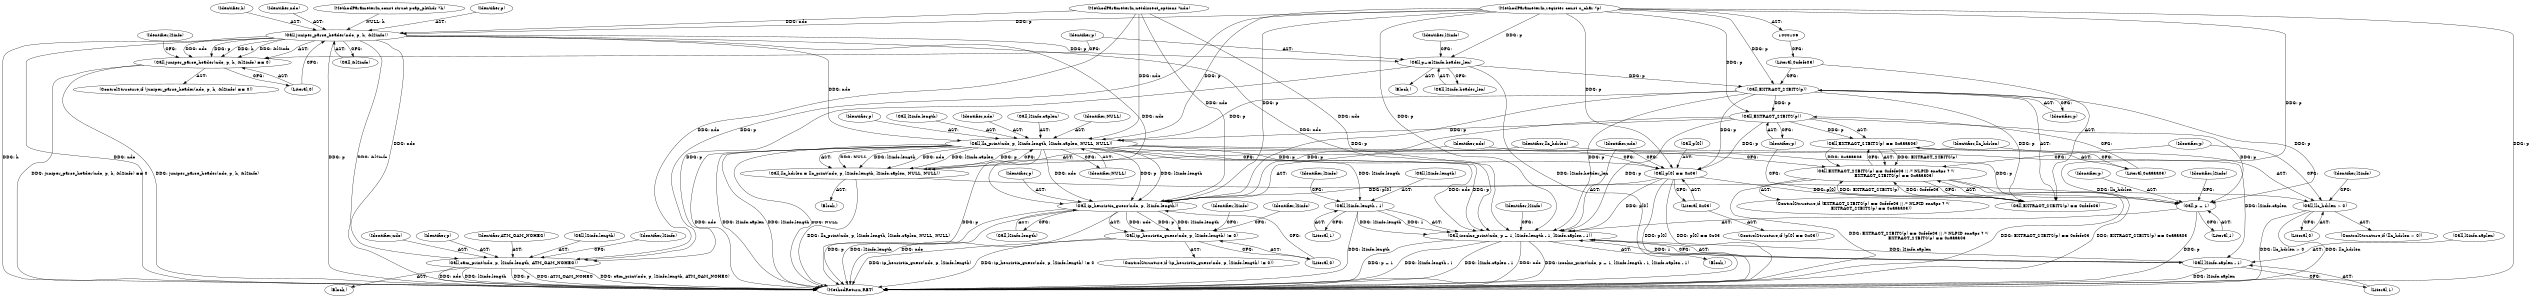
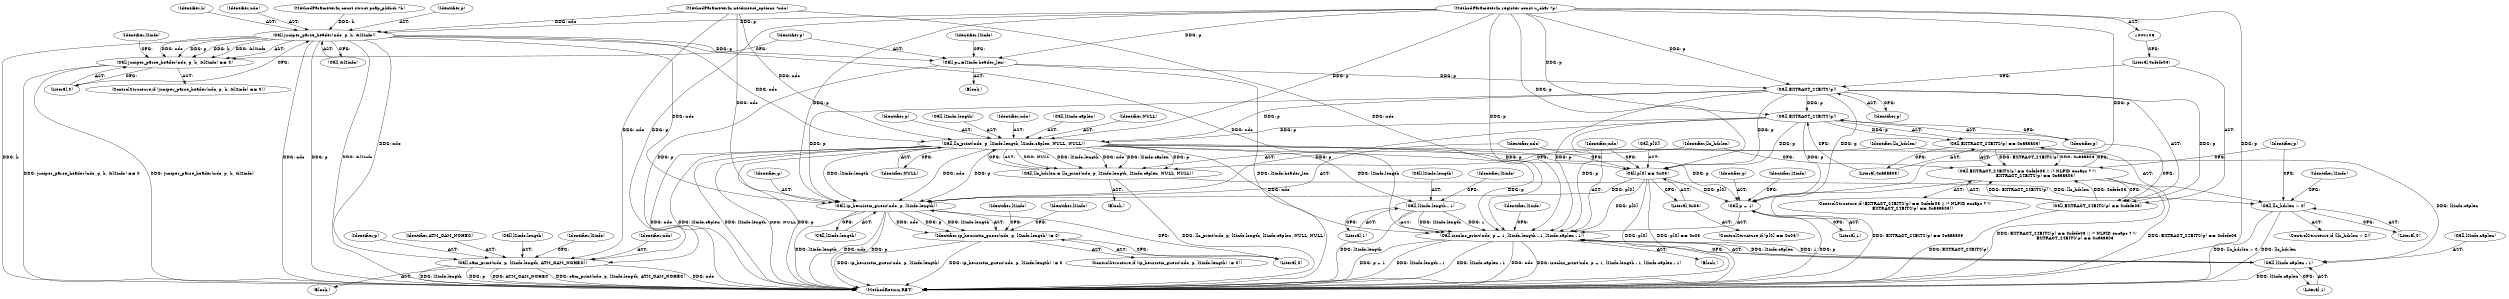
edge "(MethodParameterIn,const struct pcap_pkthdr *h)" -> "(Call,juniper_parse_header(ndo, p, h, &l2info))": label "NULL: h" -> "DDG: h"
node "(Call,l2info.header_len)": removed
node "(Call,ip_heuristic_guess(ndo, p, l2info.length) != 0)": label "(Call,ip_heuristic_guess(ndo, p, l2info.length) != 0)" -> "(Identifier,ip_heuristic_guess(ndo, p, l2info.length) != 0)"
edge "(Call,EXTRACT_24BITS(p) == 0xfefe03)" -> "(MethodReturn,RET)": added, label "DDG: EXTRACT_24BITS(p)"
